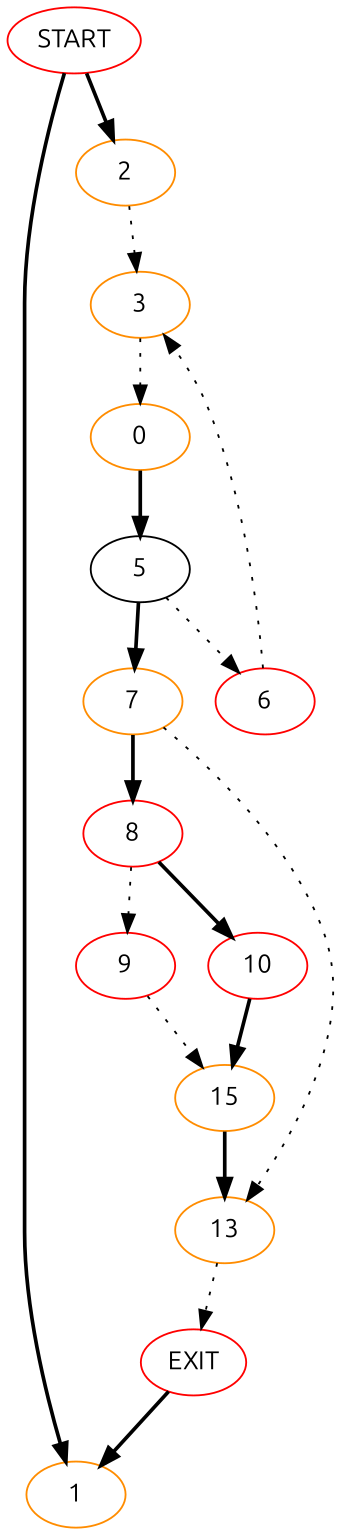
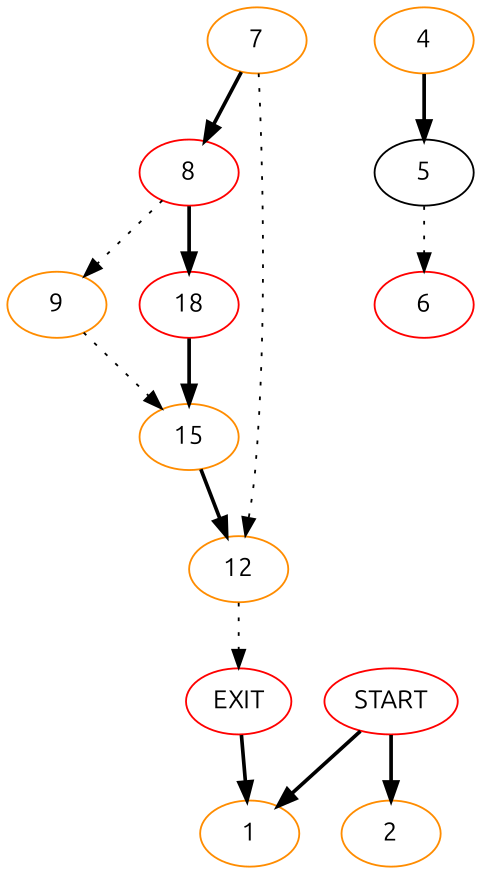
node "3": removed
node "0": label "0" -> "4"
edge "5" -> "7": removed
node "9": color red -> darkorange
node "10": label "10" -> "18"
node "13": label "13" -> "12"
